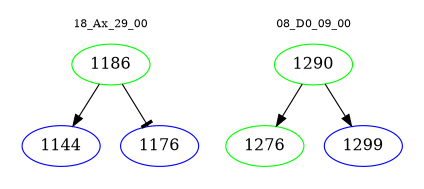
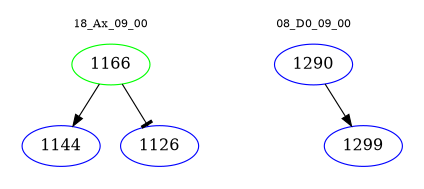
cluster "18_Ax_29_00": label "18_Ax_29_00" -> "18_Ax_09_00"
node "1186": label "1186" -> "1166"
node "1290": color green -> blue
node "1176": label "1176" -> "1126"
node "1276": removed
